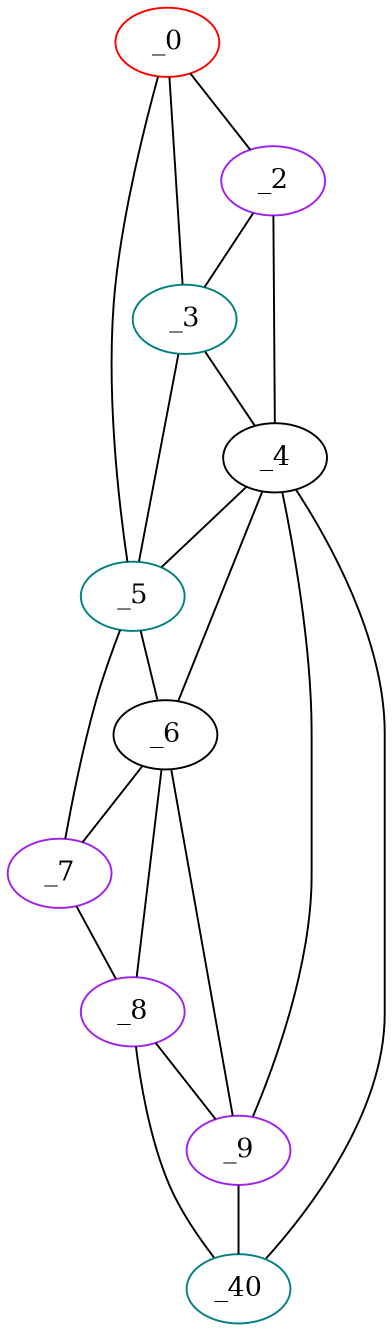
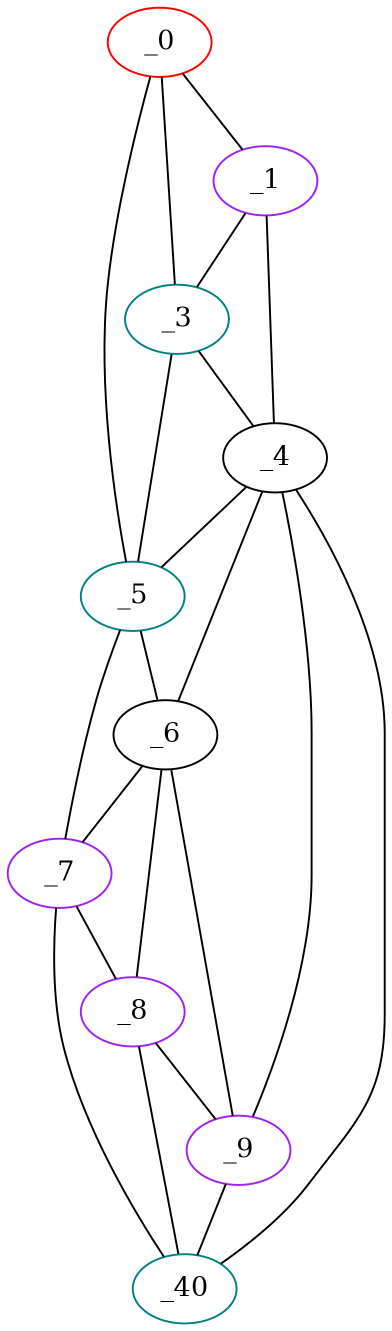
node "_2": label "_2" -> "_1"
edge "_7" -- "_40": added
